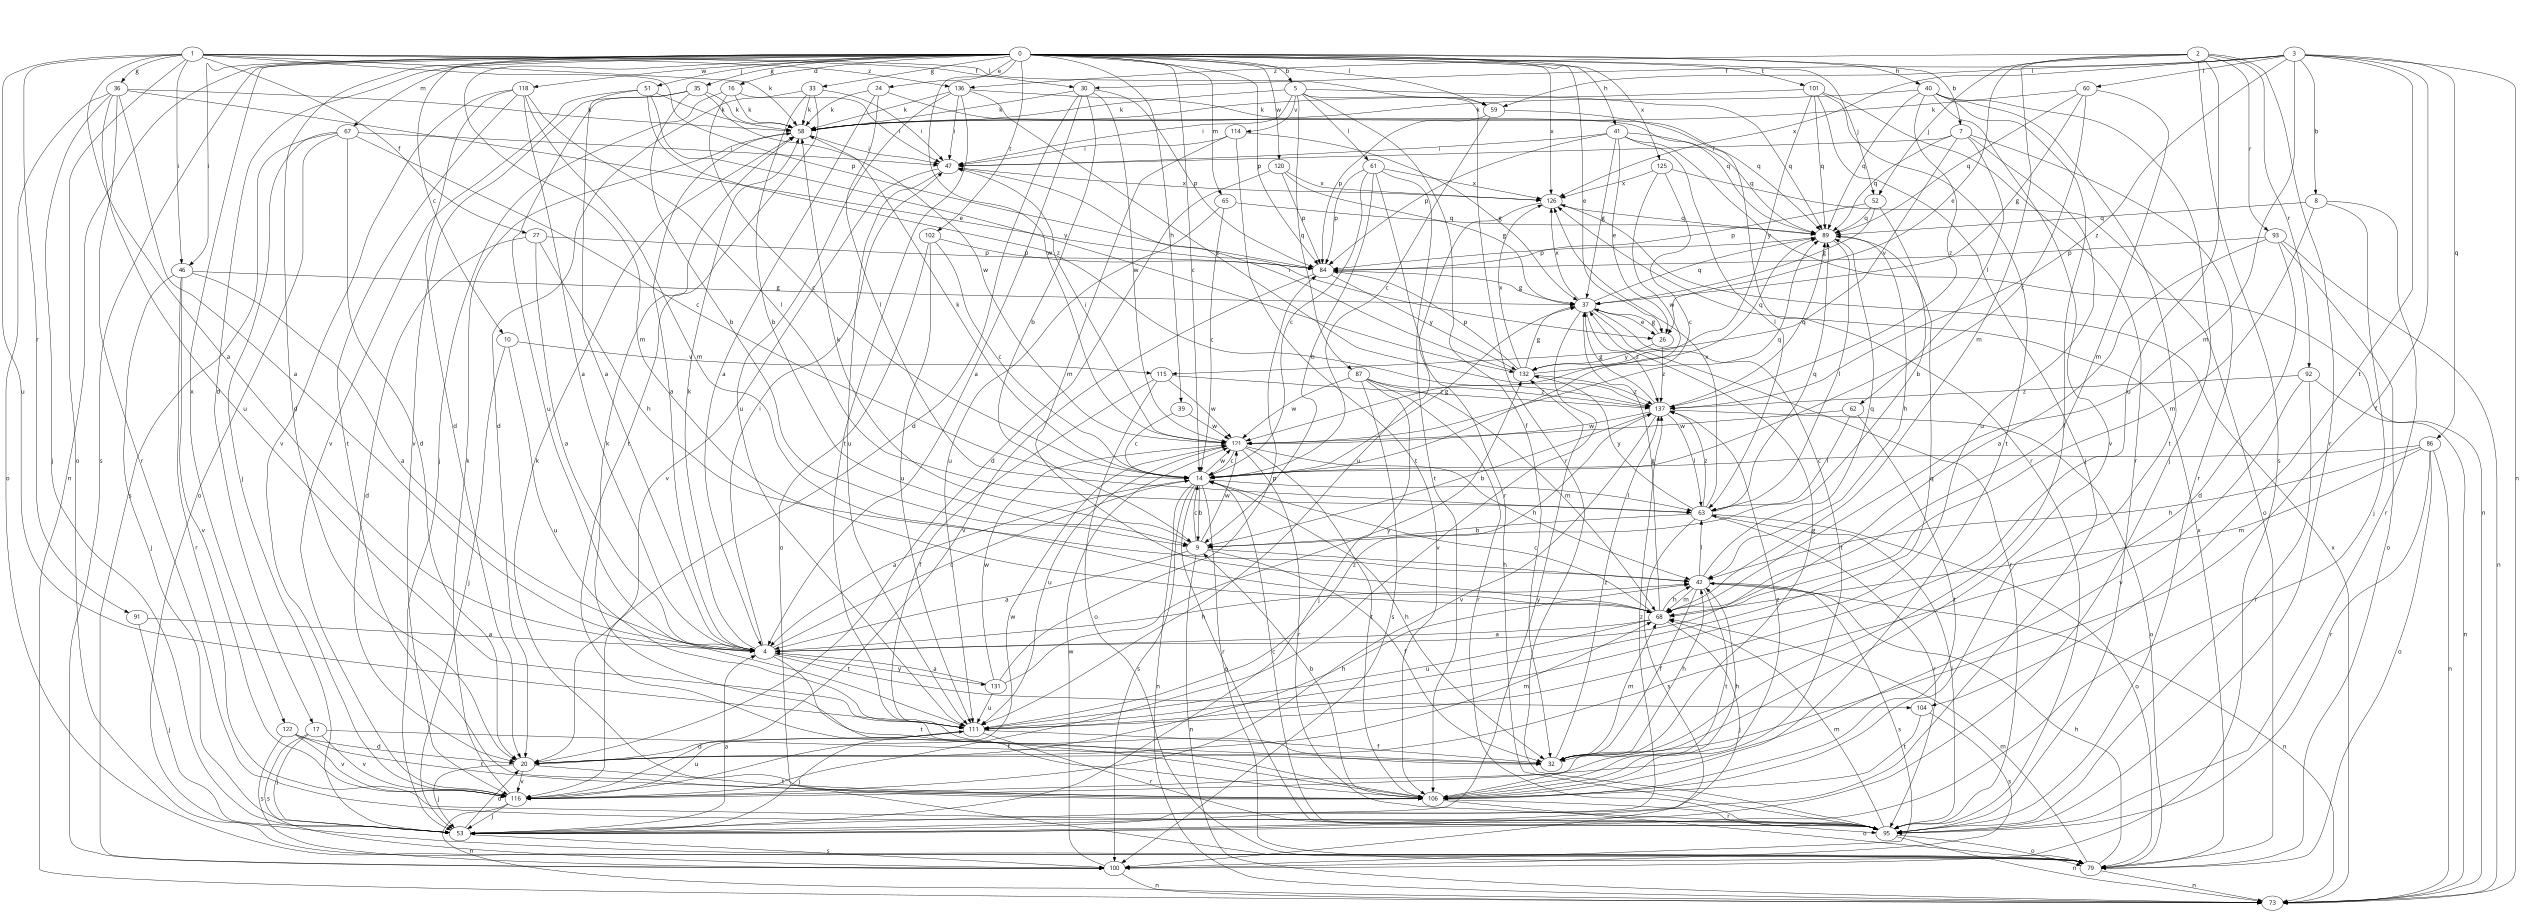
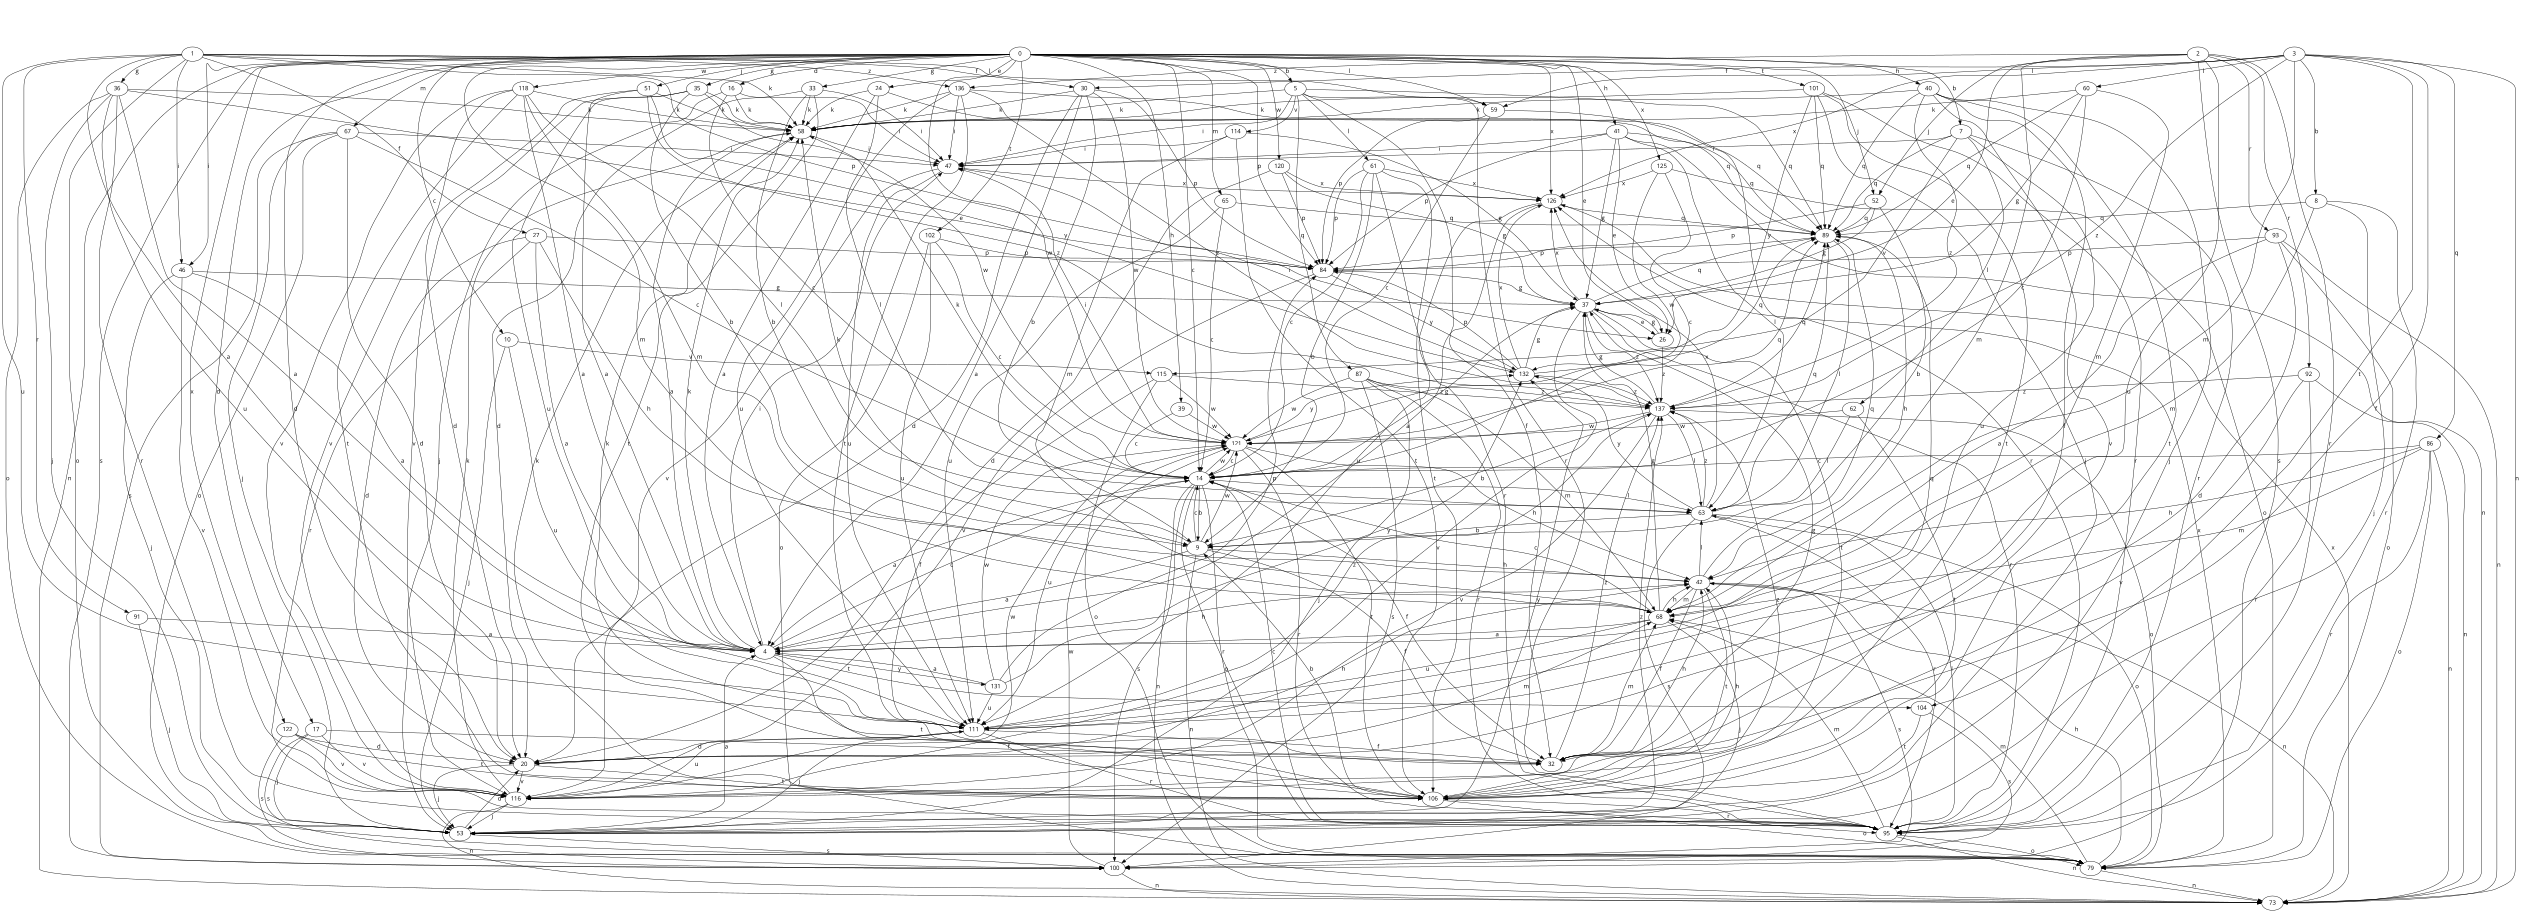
edge "118" -> "58": added, label "k"
edge "26" -> "132": now "121" -> "132"
edge "126" -> "4": added, label "a"
edge "14" -> "32": label "h" -> "f"
edge "46" -> "95": now "27" -> "95"
